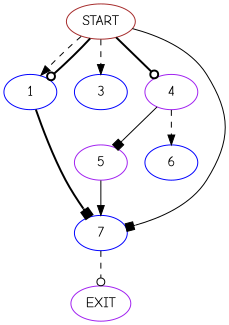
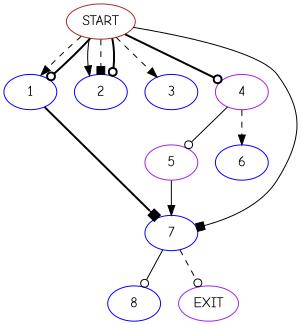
node "2": added
edge "4" -> "5": arrowhead box -> odot
node "8": added
